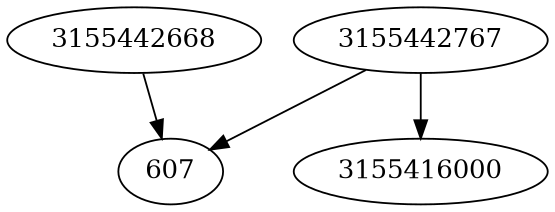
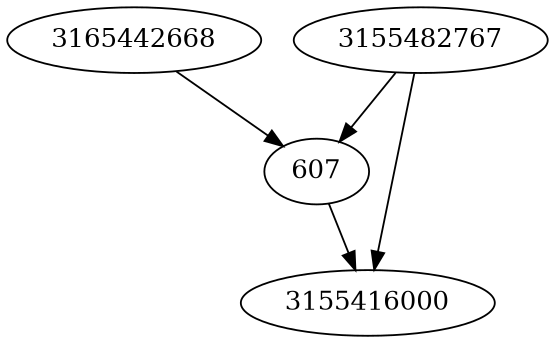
node "3155442668": label "3155442668" -> "3165442668"
node "3155442767": label "3155442767" -> "3155482767"
edge "607" -> "3155416000": added
